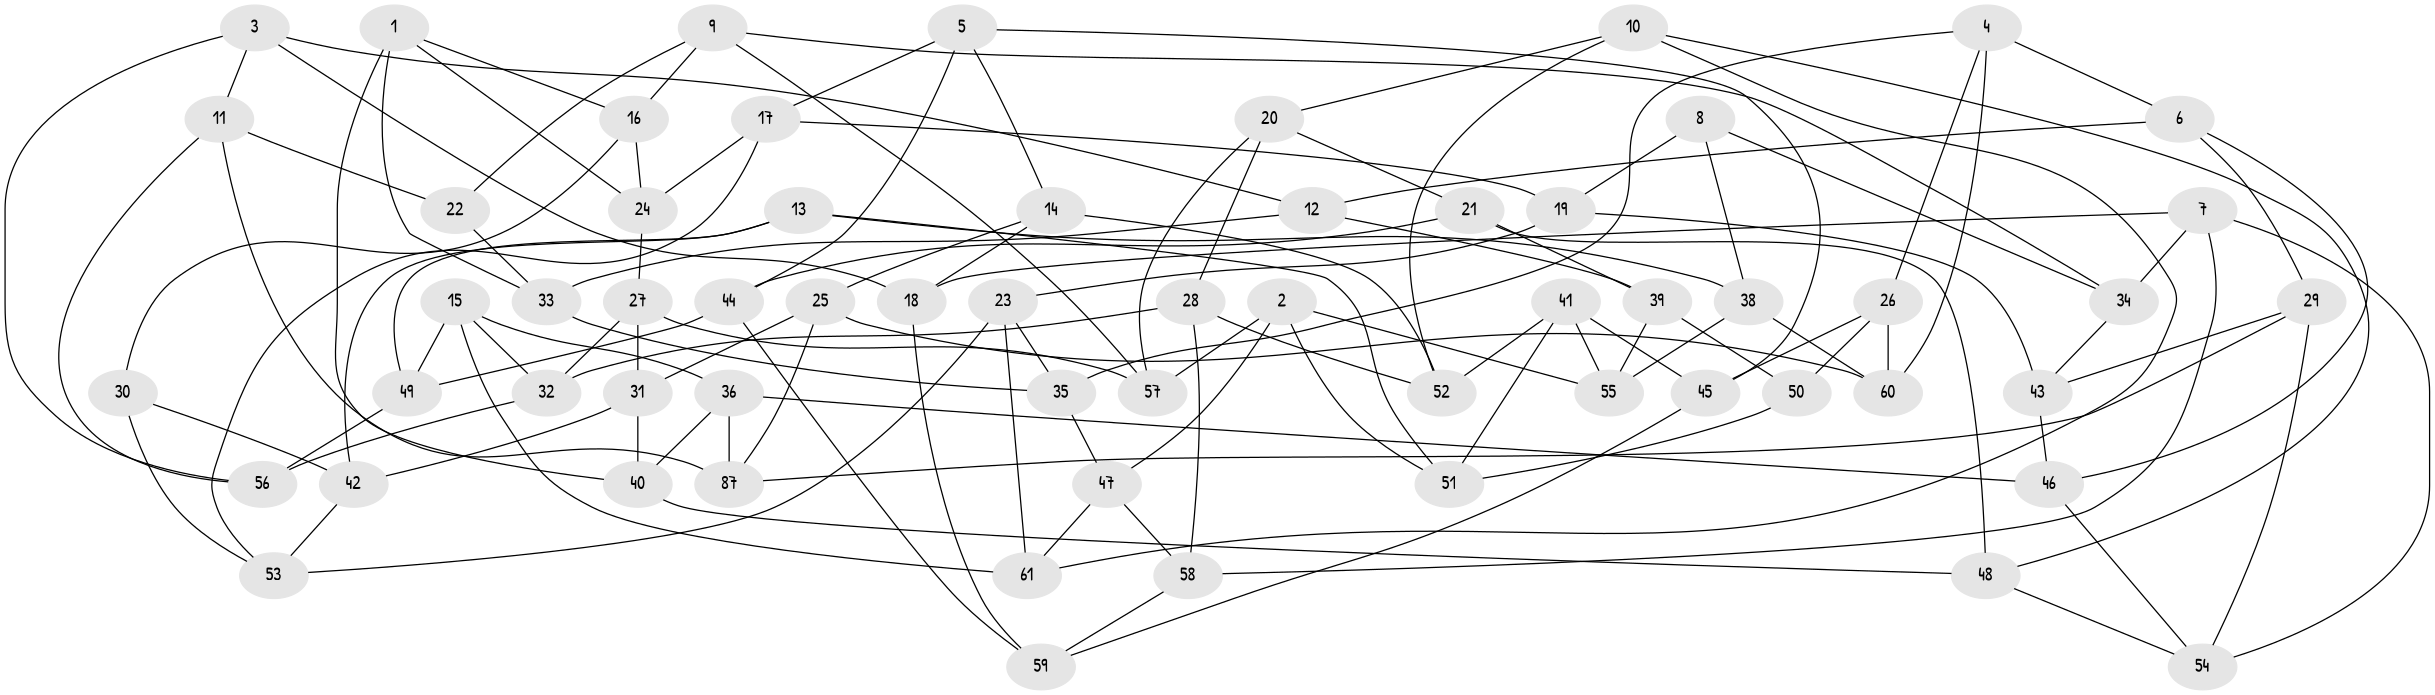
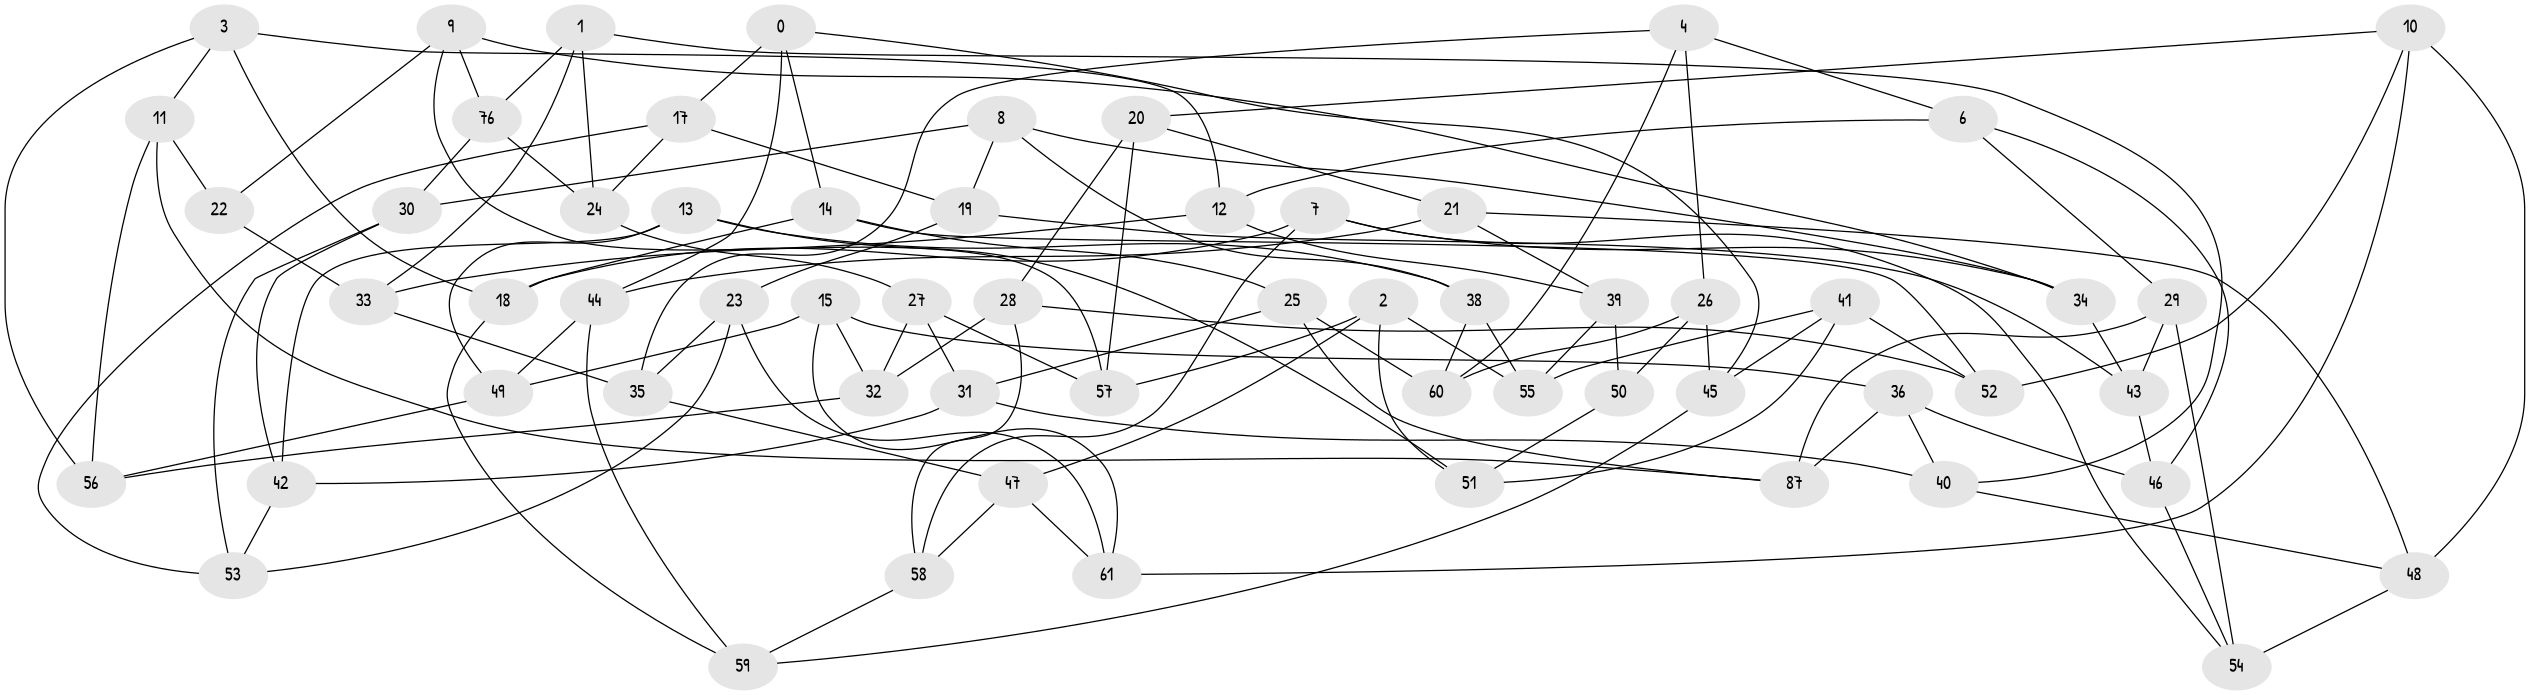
node "5": label "5" -> "0"
node "16": label "16" -> "76"
edge "8" -- "30": added
